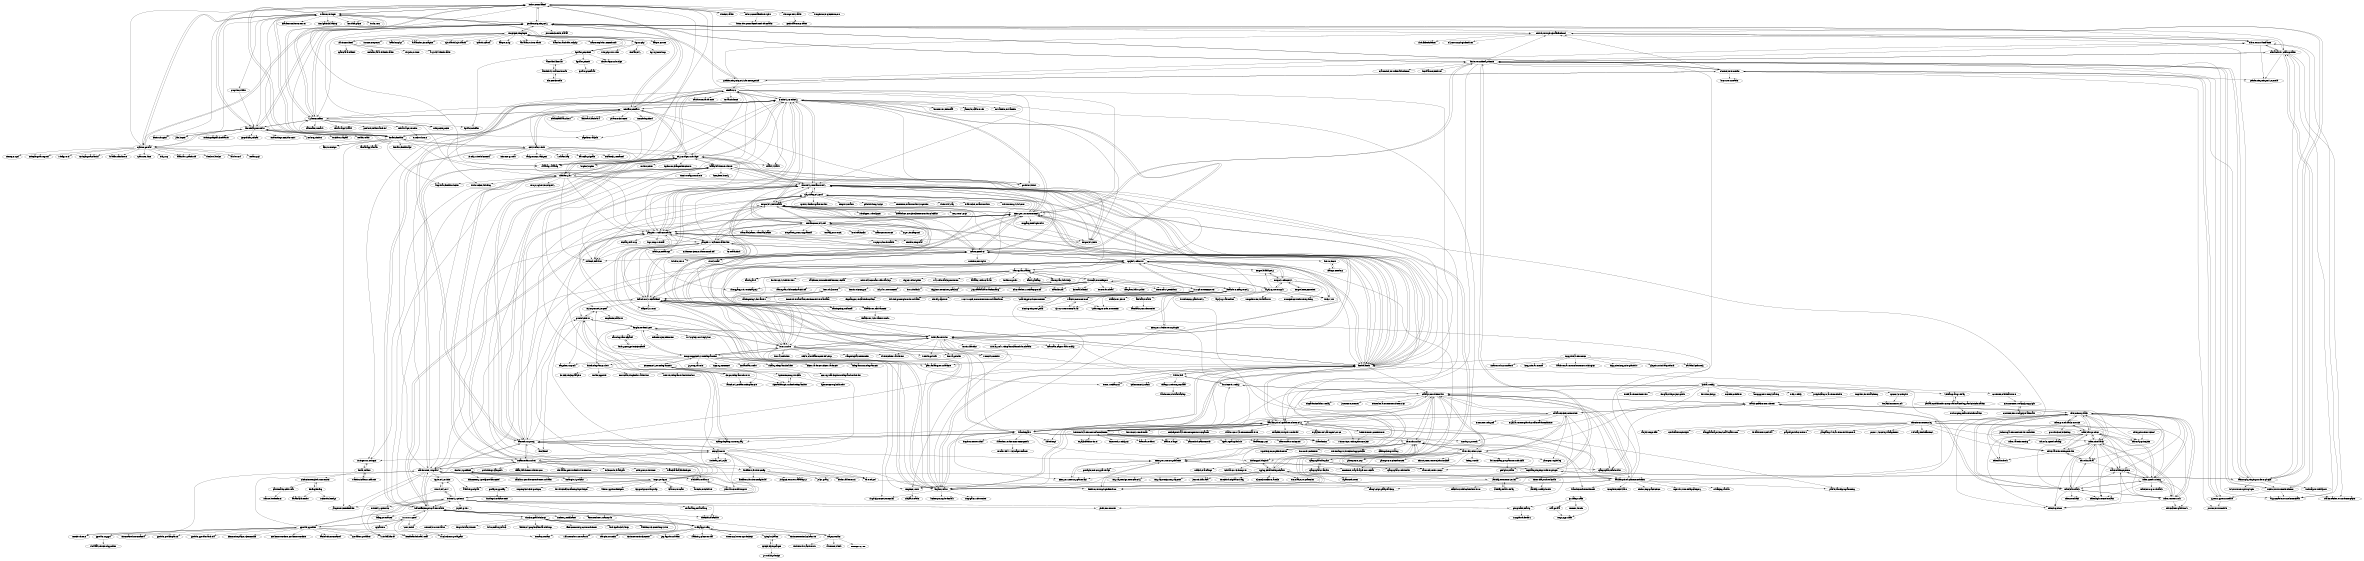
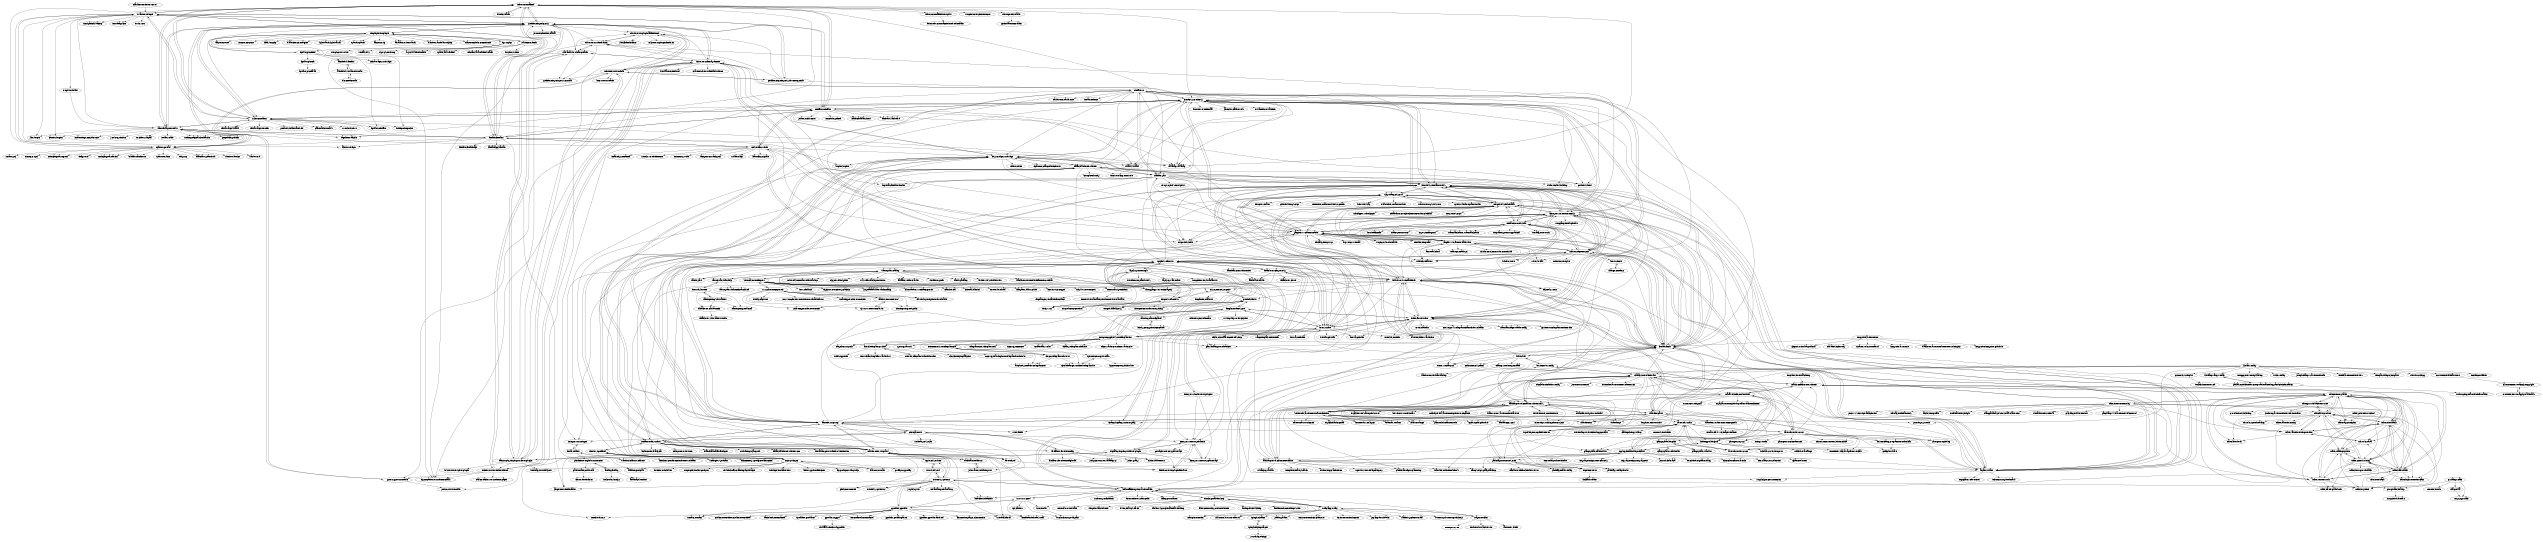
edge "swanson/stringer" -> "charliesome/better_errors": reversed
edge "sebsauvage/ZeroBin" -> "owncloud/news": now "SSilence/selfoss" -> "owncloud/news"
edge "AboutRSS/ALL-about-RSS" -> "iovxw/rssbot": added
edge "DIYgod/RSSHub-Radar" -> "yang991178/fluent-reader-lite": reversed
node "Richasy/Bili.Uwp": label "Richasy/Bili.Uwp" -> "Richasy/Peng.Uwp"
node "seazon/FeedMe": label "seazon/FeedMe" -> "seazon/TdBotProject"
edge "dasmurphy/tinytinyrss-fever-plugin" -> "tribut/ttrss-videoframes": now "itohsnap/ttrss_fullpost" -> "tribut/ttrss-videoframes"
edge "naeramarth7/clean-greader" -> "DarkPreacher/tt-rss-theme-paper": removed
edge "DIYgod/bilibili2RSS" -> "DIYgod/Weibo2RSS": now "RSSerpent/RSSerpent" -> "DIYgod/Weibo2RSS"
edge "fateleak/irreader" -> "fateleak/openwebmonitor": reversed
node "SpriteOvO/Telegram-Anti-Revoke": added
edge "Netrvin/telegram-submission-bot" -> "axiref/telegram-pwsbot": added
edge "feeddd/feeds" -> "chasays/newsletter-list": reversed
node "timqian/sideproject.guide": label "timqian/sideproject.guide" -> "timqian/sideproject.garss"
node "eryajf/Thanks-Mirror": label "eryajf/Thanks-Mirror" -> "eryajf/Thanks-Email"
edge "xdite/remote-work" -> "xdite/speed-writing": now "xdite/buy-time" -> "xdite/speed-writing"
node "lcomplete/TechShare": label "lcomplete/TechShare" -> "lcomplete/BeautySearch"
edge "podify-org/podify" -> "insidegui/PodcastMenu": now "mxpv/podsync" -> "insidegui/PodcastMenu"
node "padloc/padloc": added
